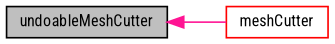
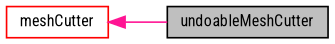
edge "meshCutter" -> "undoableMeshCutter": reversed
